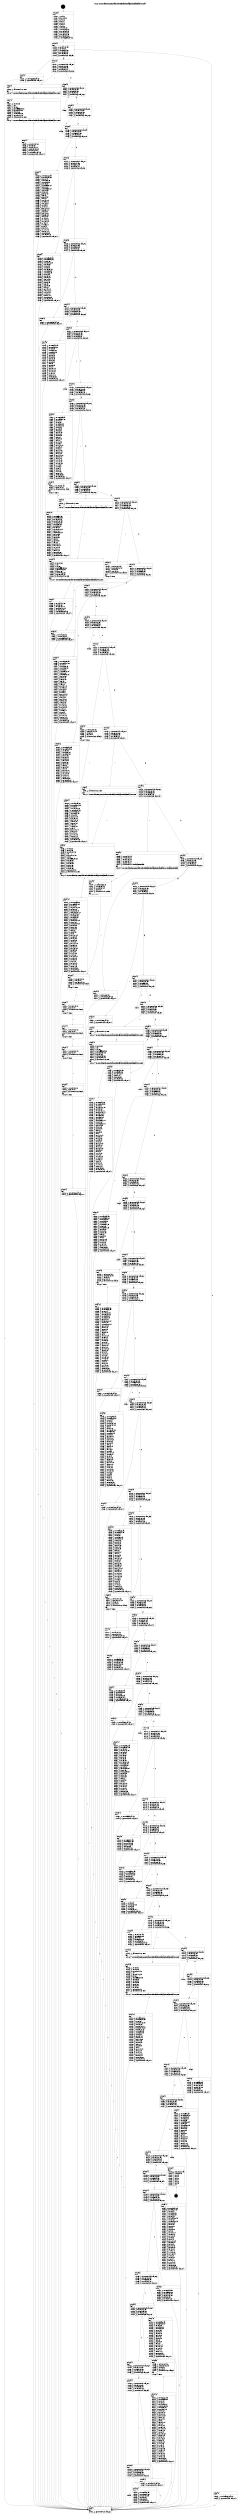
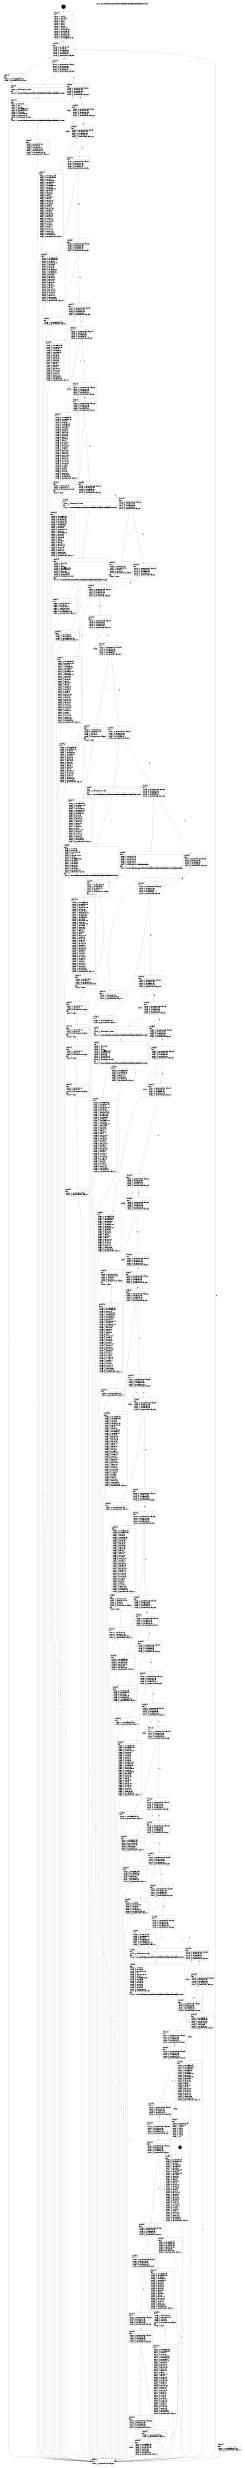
node "0x401b7c [106]": removed
